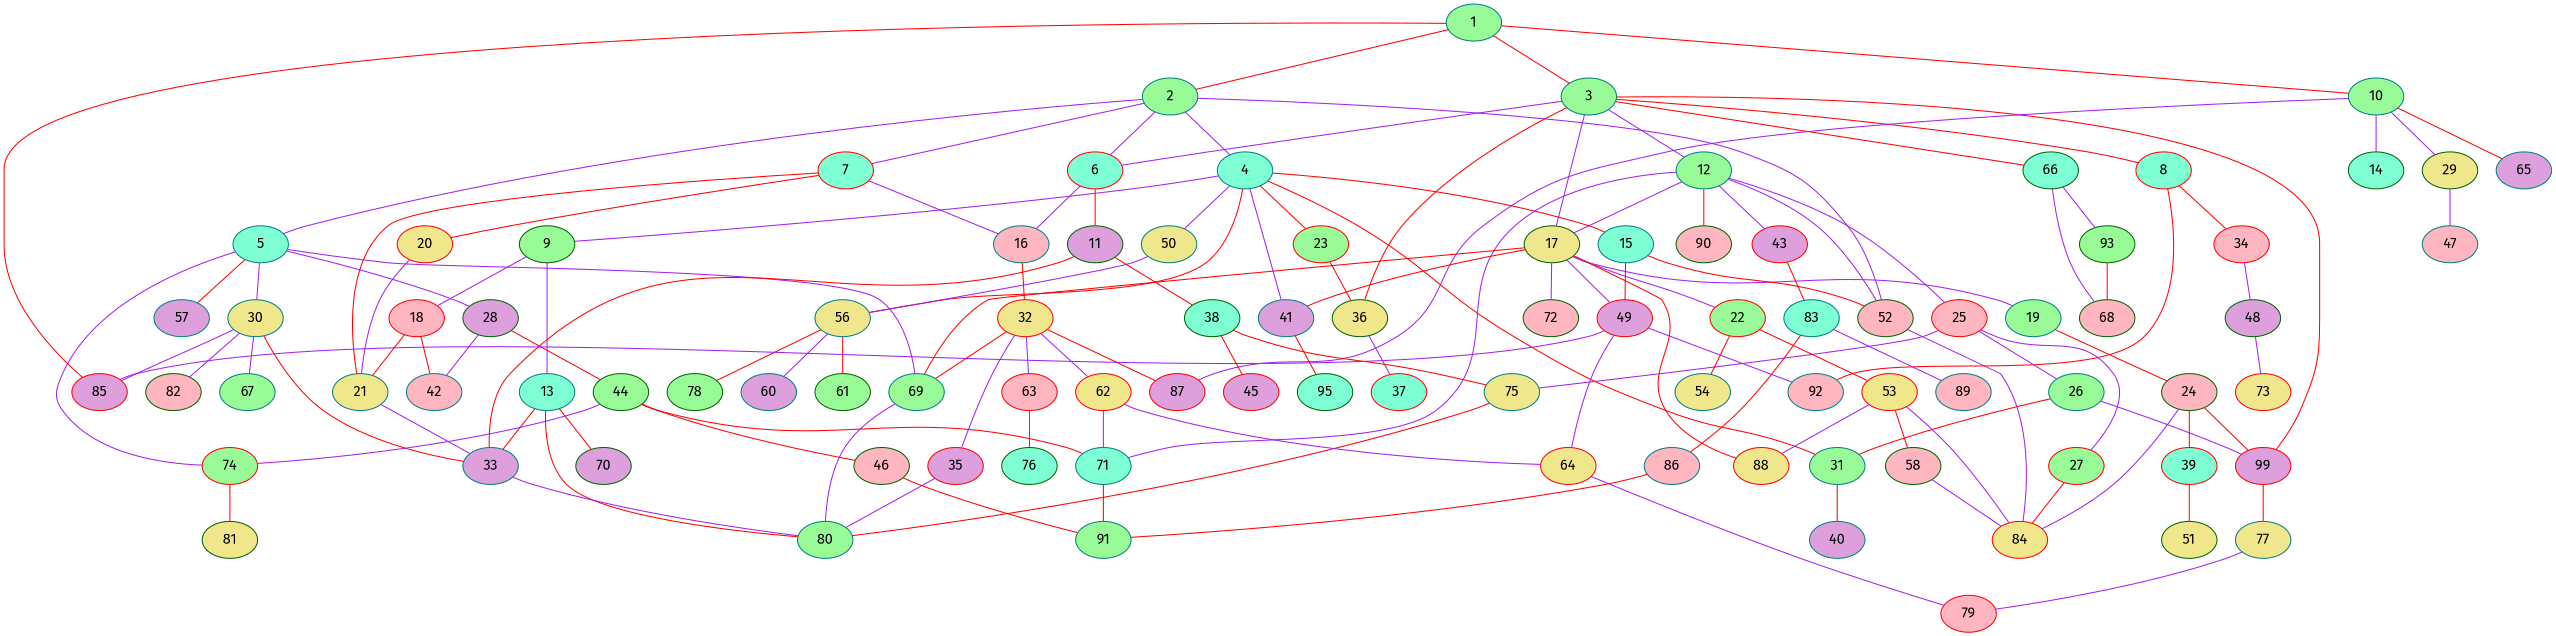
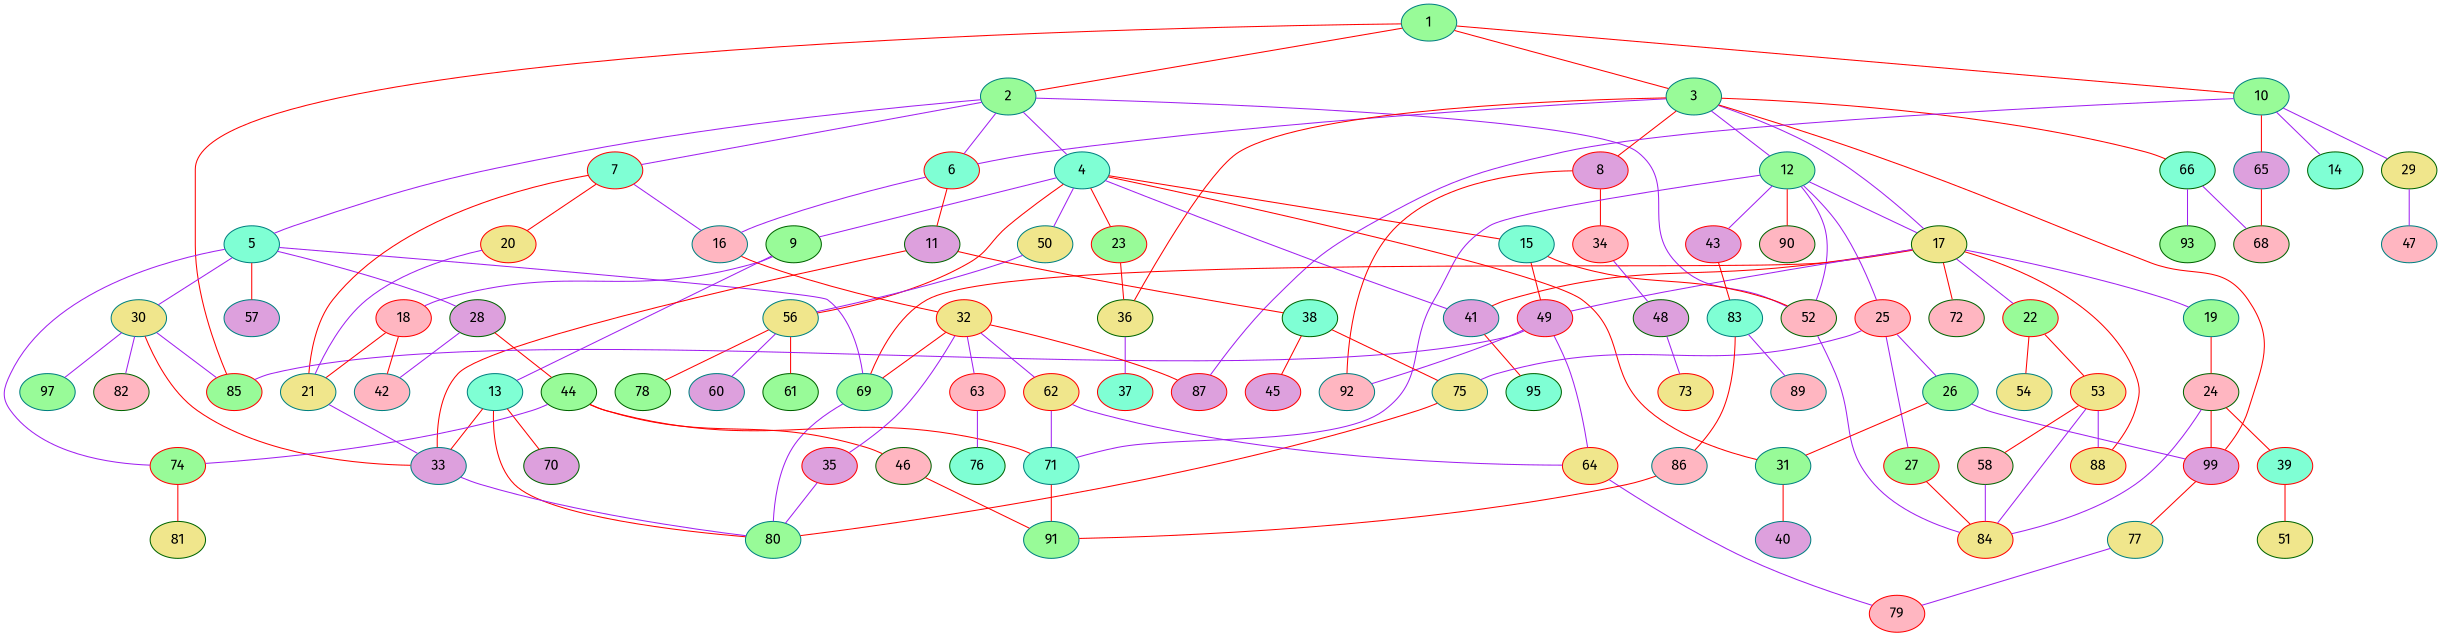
node "8": fillcolor aquamarine -> plum
edge "17" -- "72": color purple -> red
edge "93" -- "68": now "65" -- "68"
node "85": fillcolor plum -> palegreen
node "67": label "67" -> "97"
